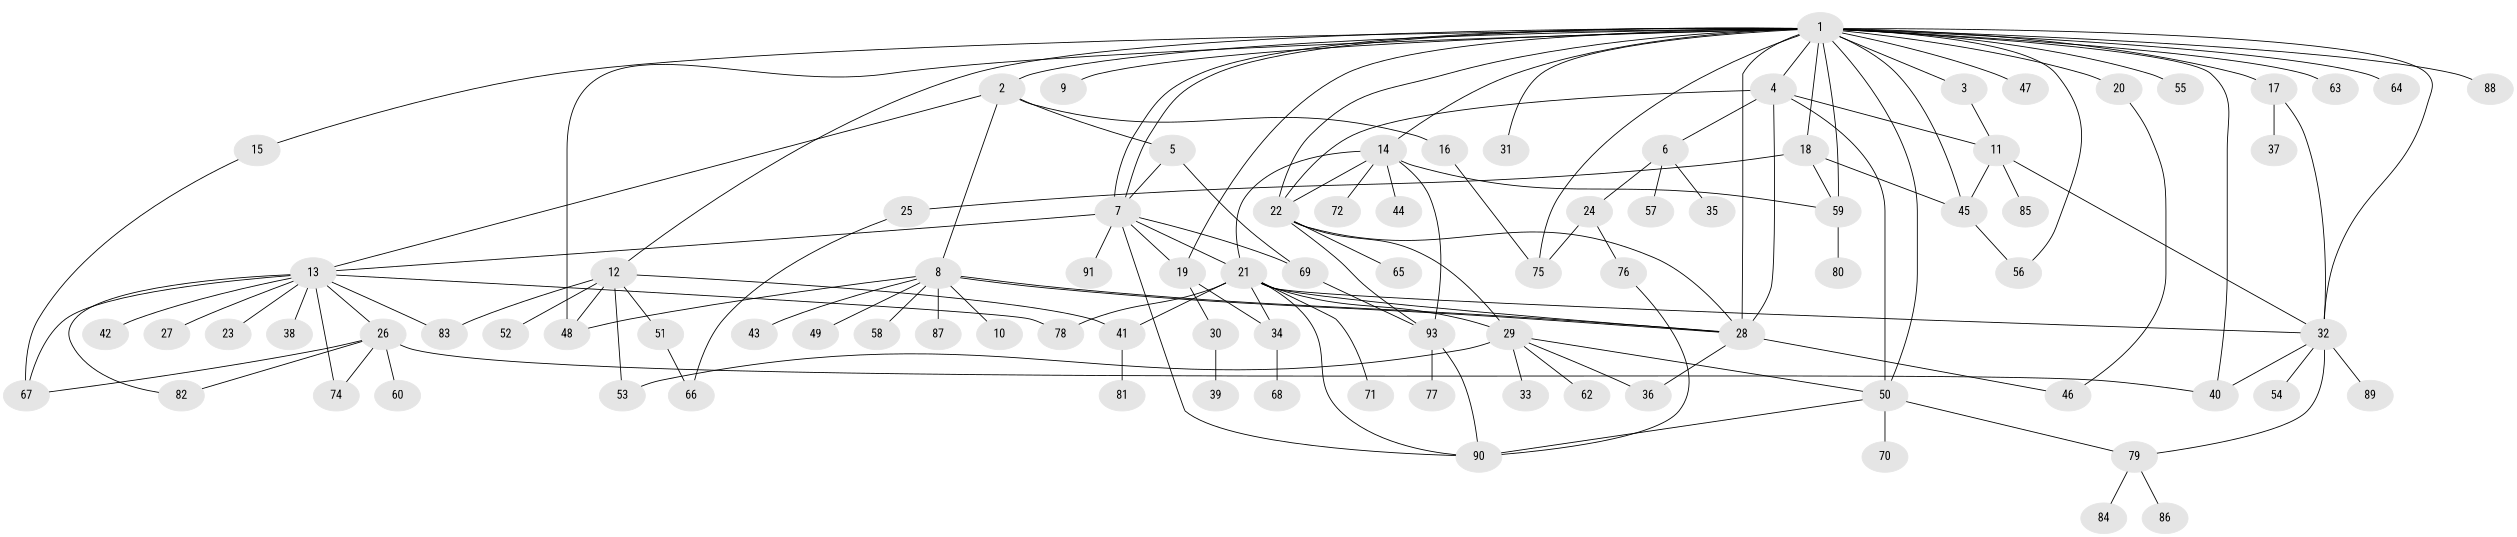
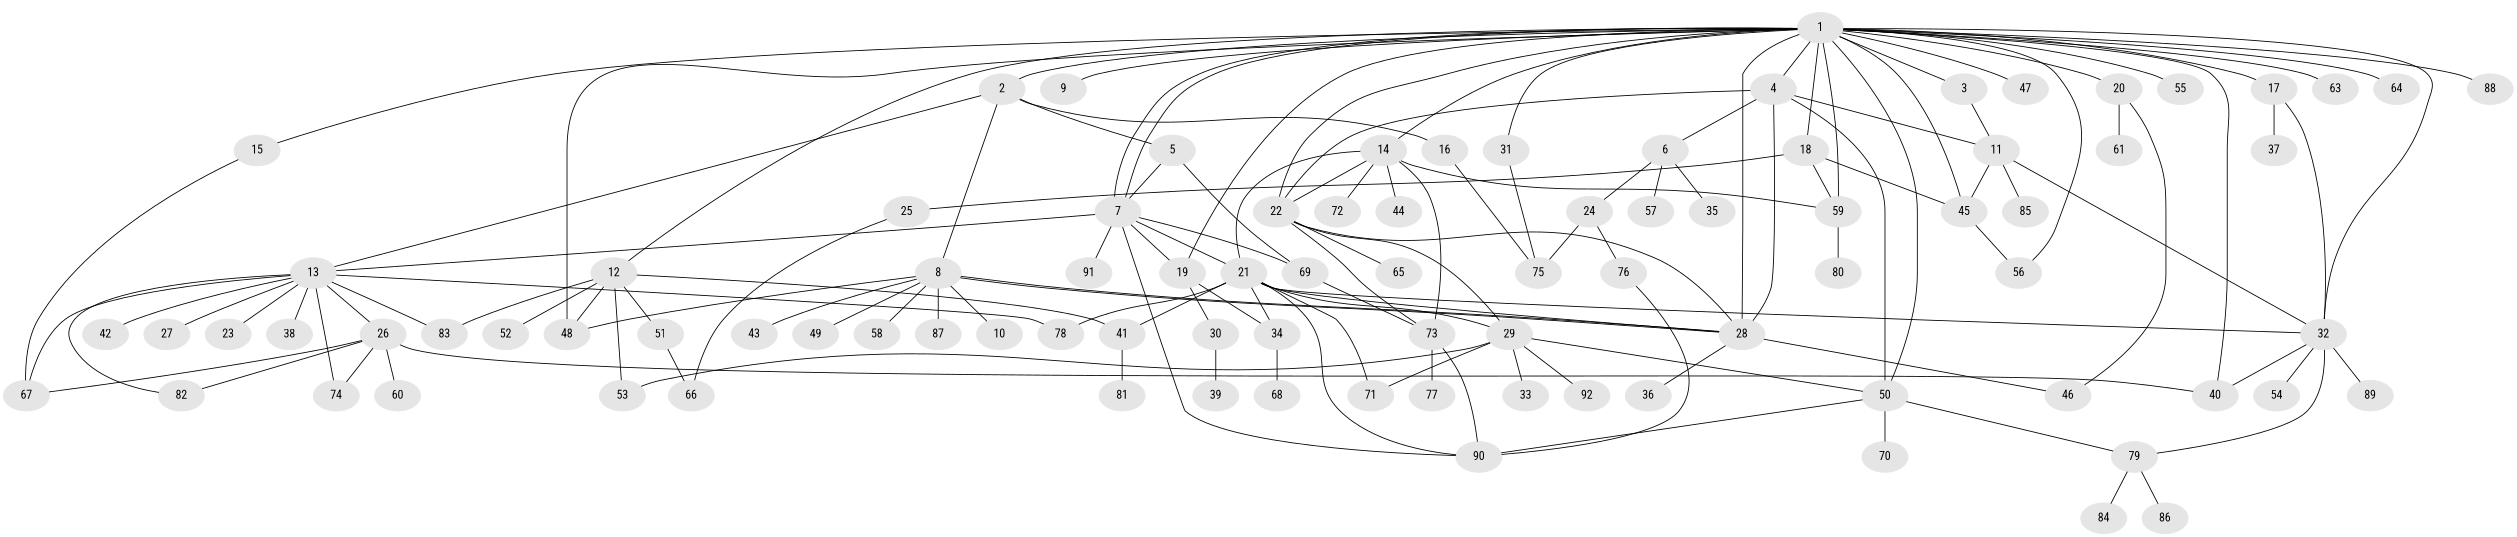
edge "1" -- "75": now "31" -- "75"
node "61": added
node "93": label "93" -> "73"
edge "29" -- "36": now "29" -- "71"
node "62": label "62" -> "92"
